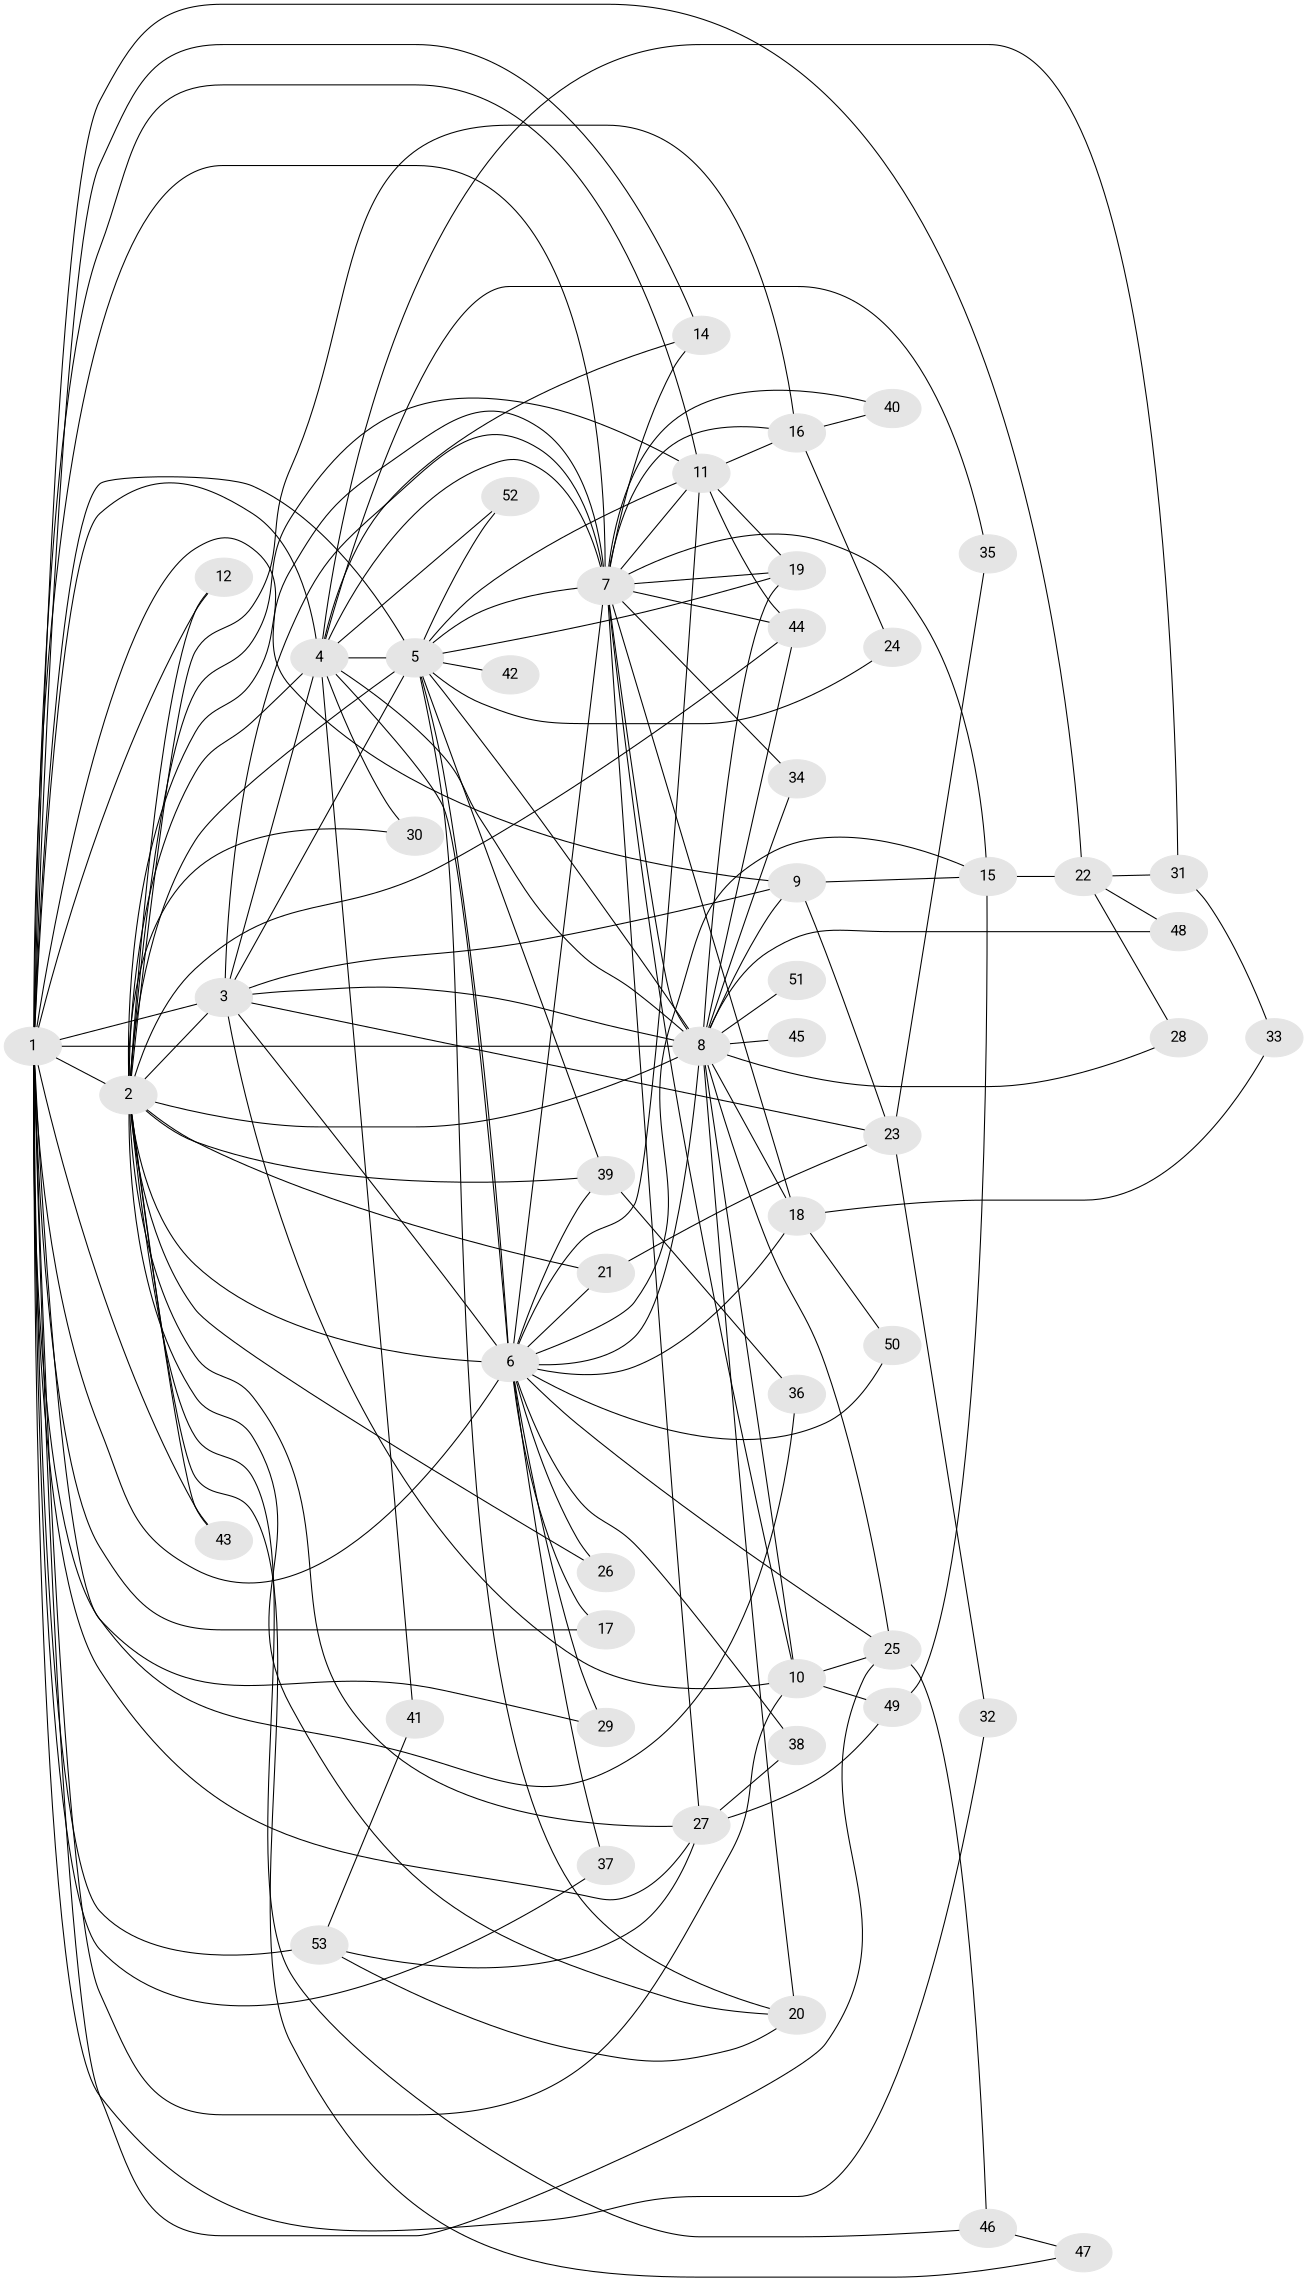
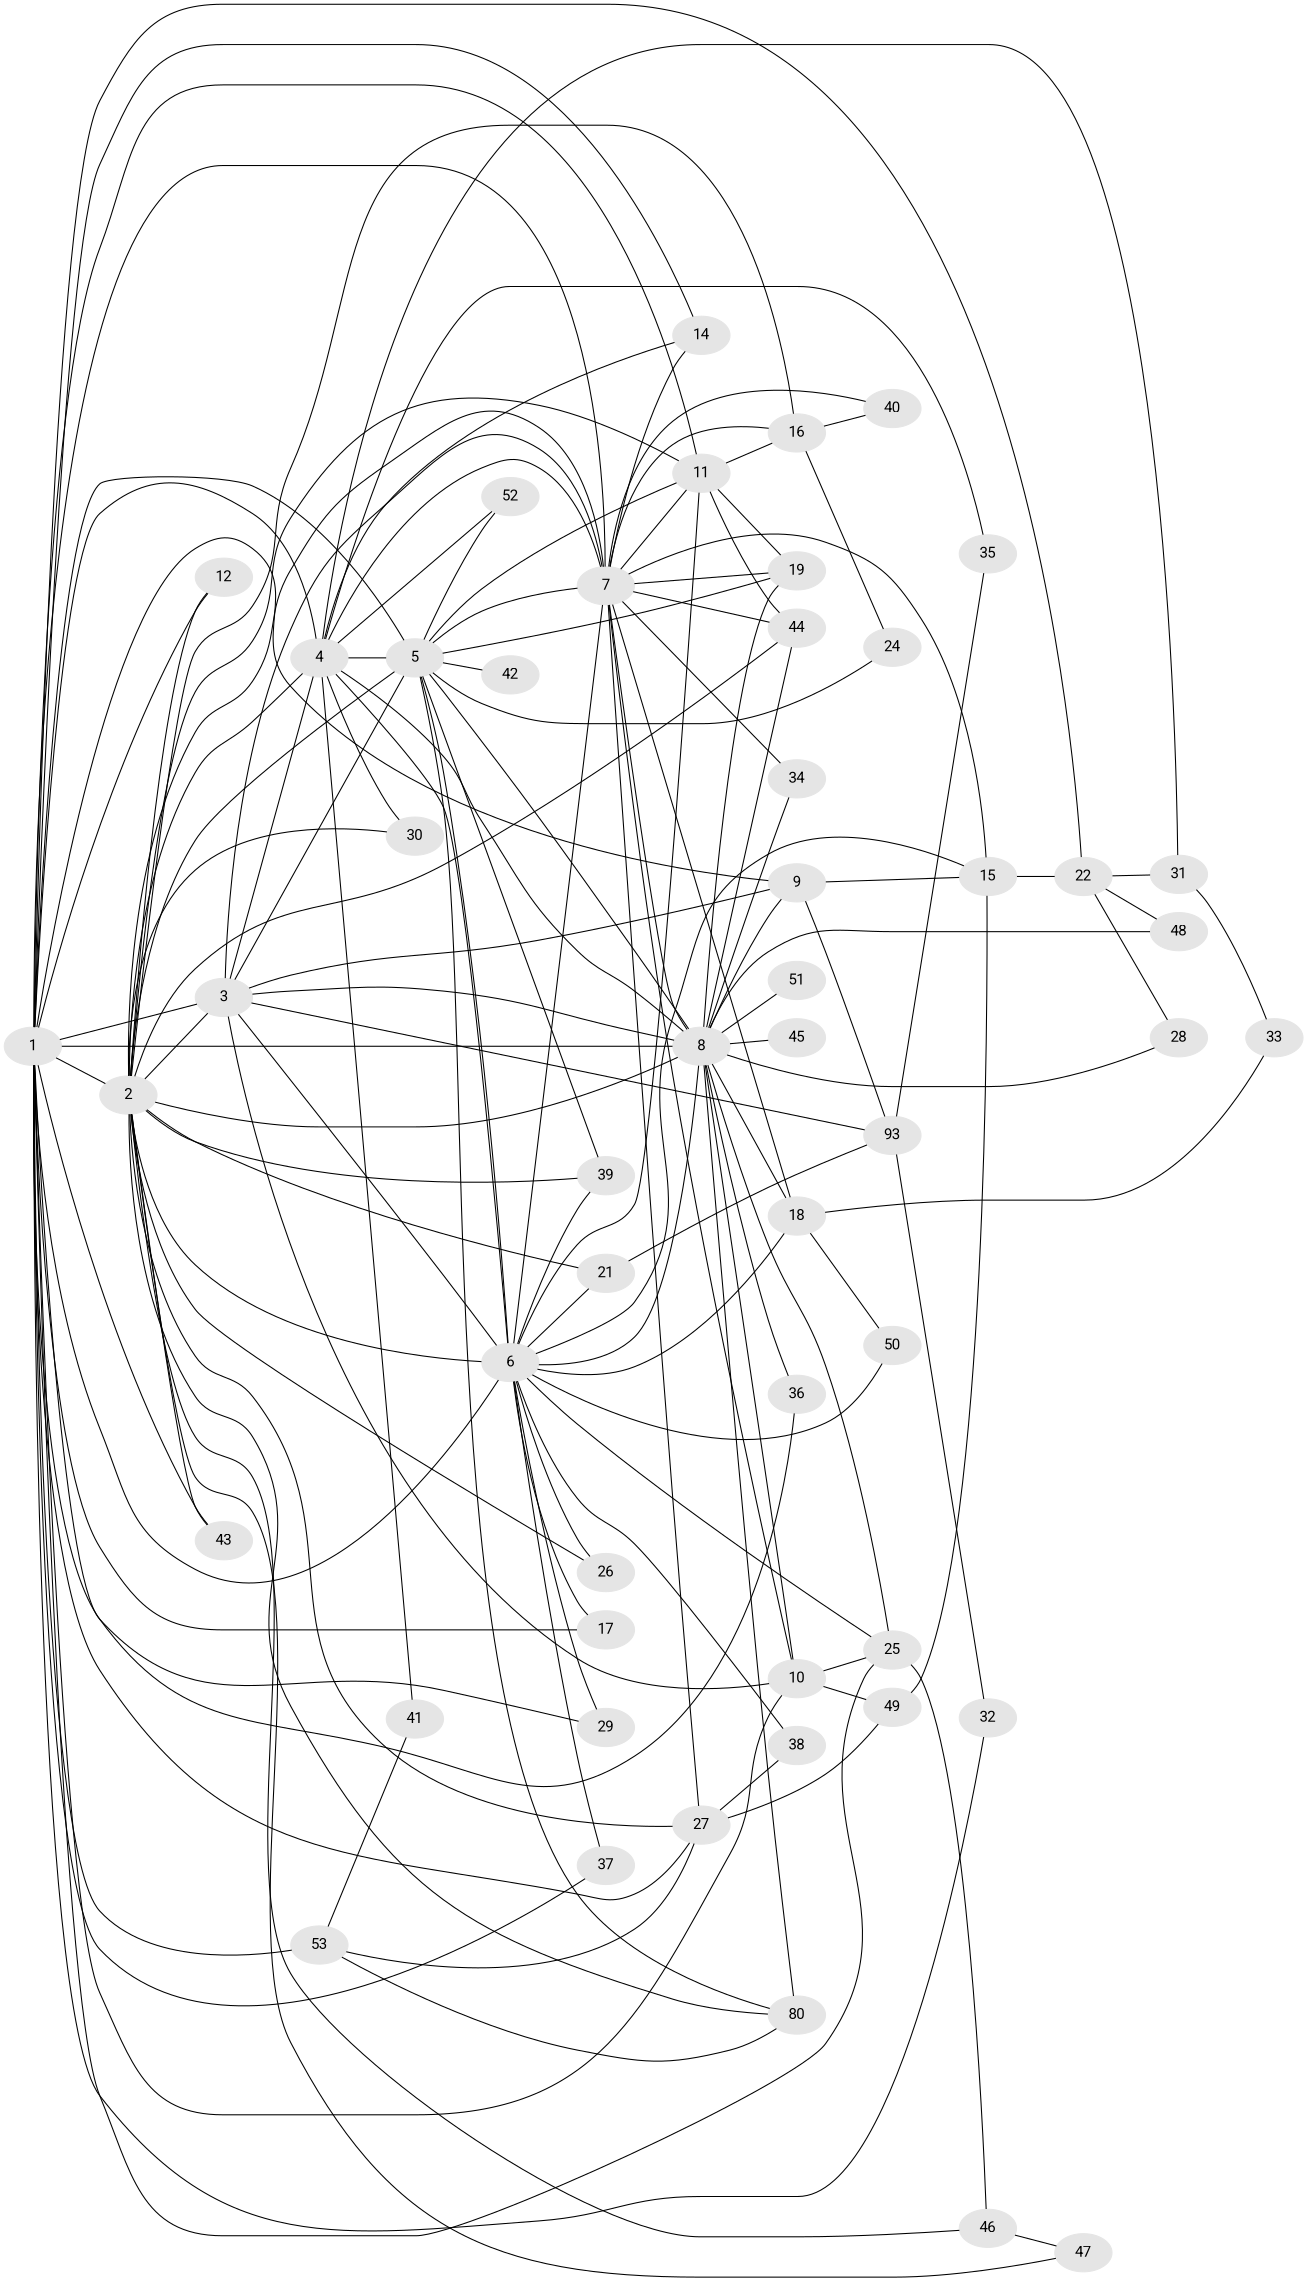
node "23": label "23" -> "93"
edge "39" -- "36": now "8" -- "36"
node "20": label "20" -> "80"
